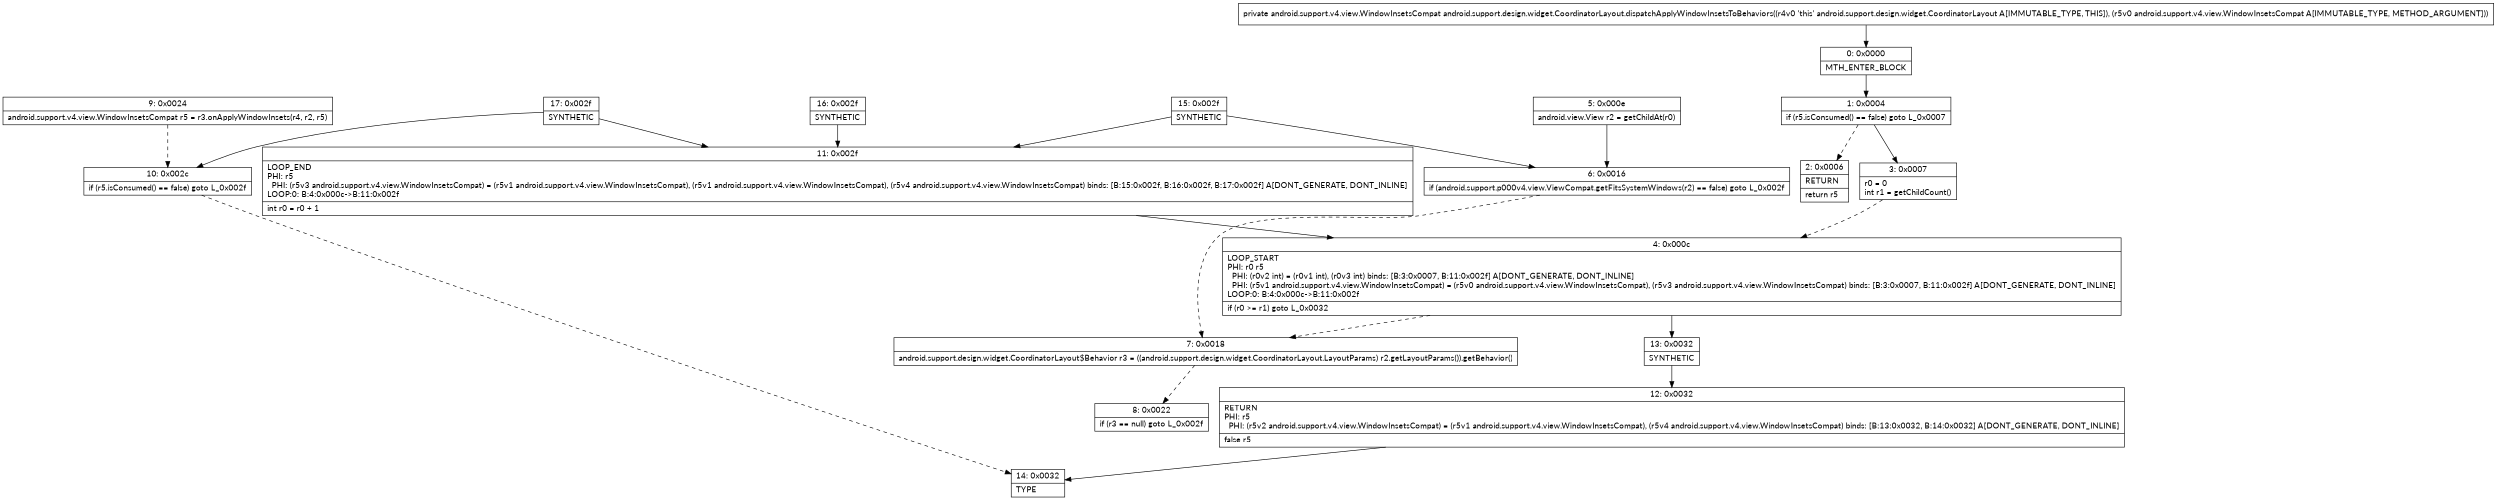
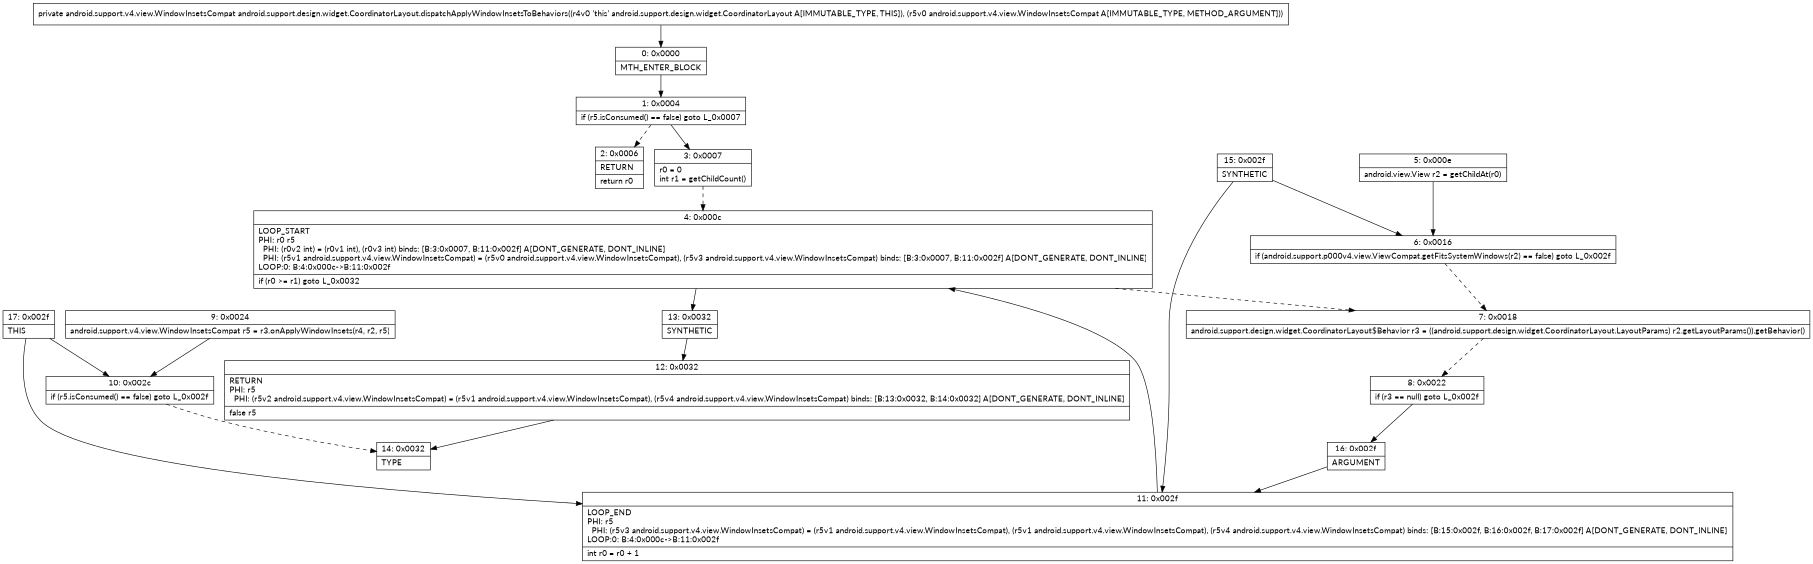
node "17: 0x002f": text "SYNTHETIC" -> "THIS"
node "16: 0x002f": text "SYNTHETIC" -> "ARGUMENT"
edge "9: 0x0024" -> "10: 0x002c": style dashed -> solid
node "2: 0x0006": text "return r5" -> "return r0"
edge "8: 0x0022" -> "16: 0x002f": added
